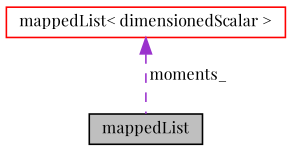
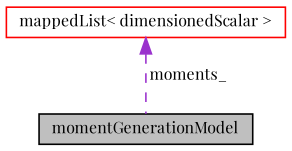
node "mappedList": label "mappedList" -> "momentGenerationModel"
